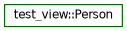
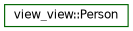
node "test_view::Person": label "test_view::Person" -> "view_view::Person"
